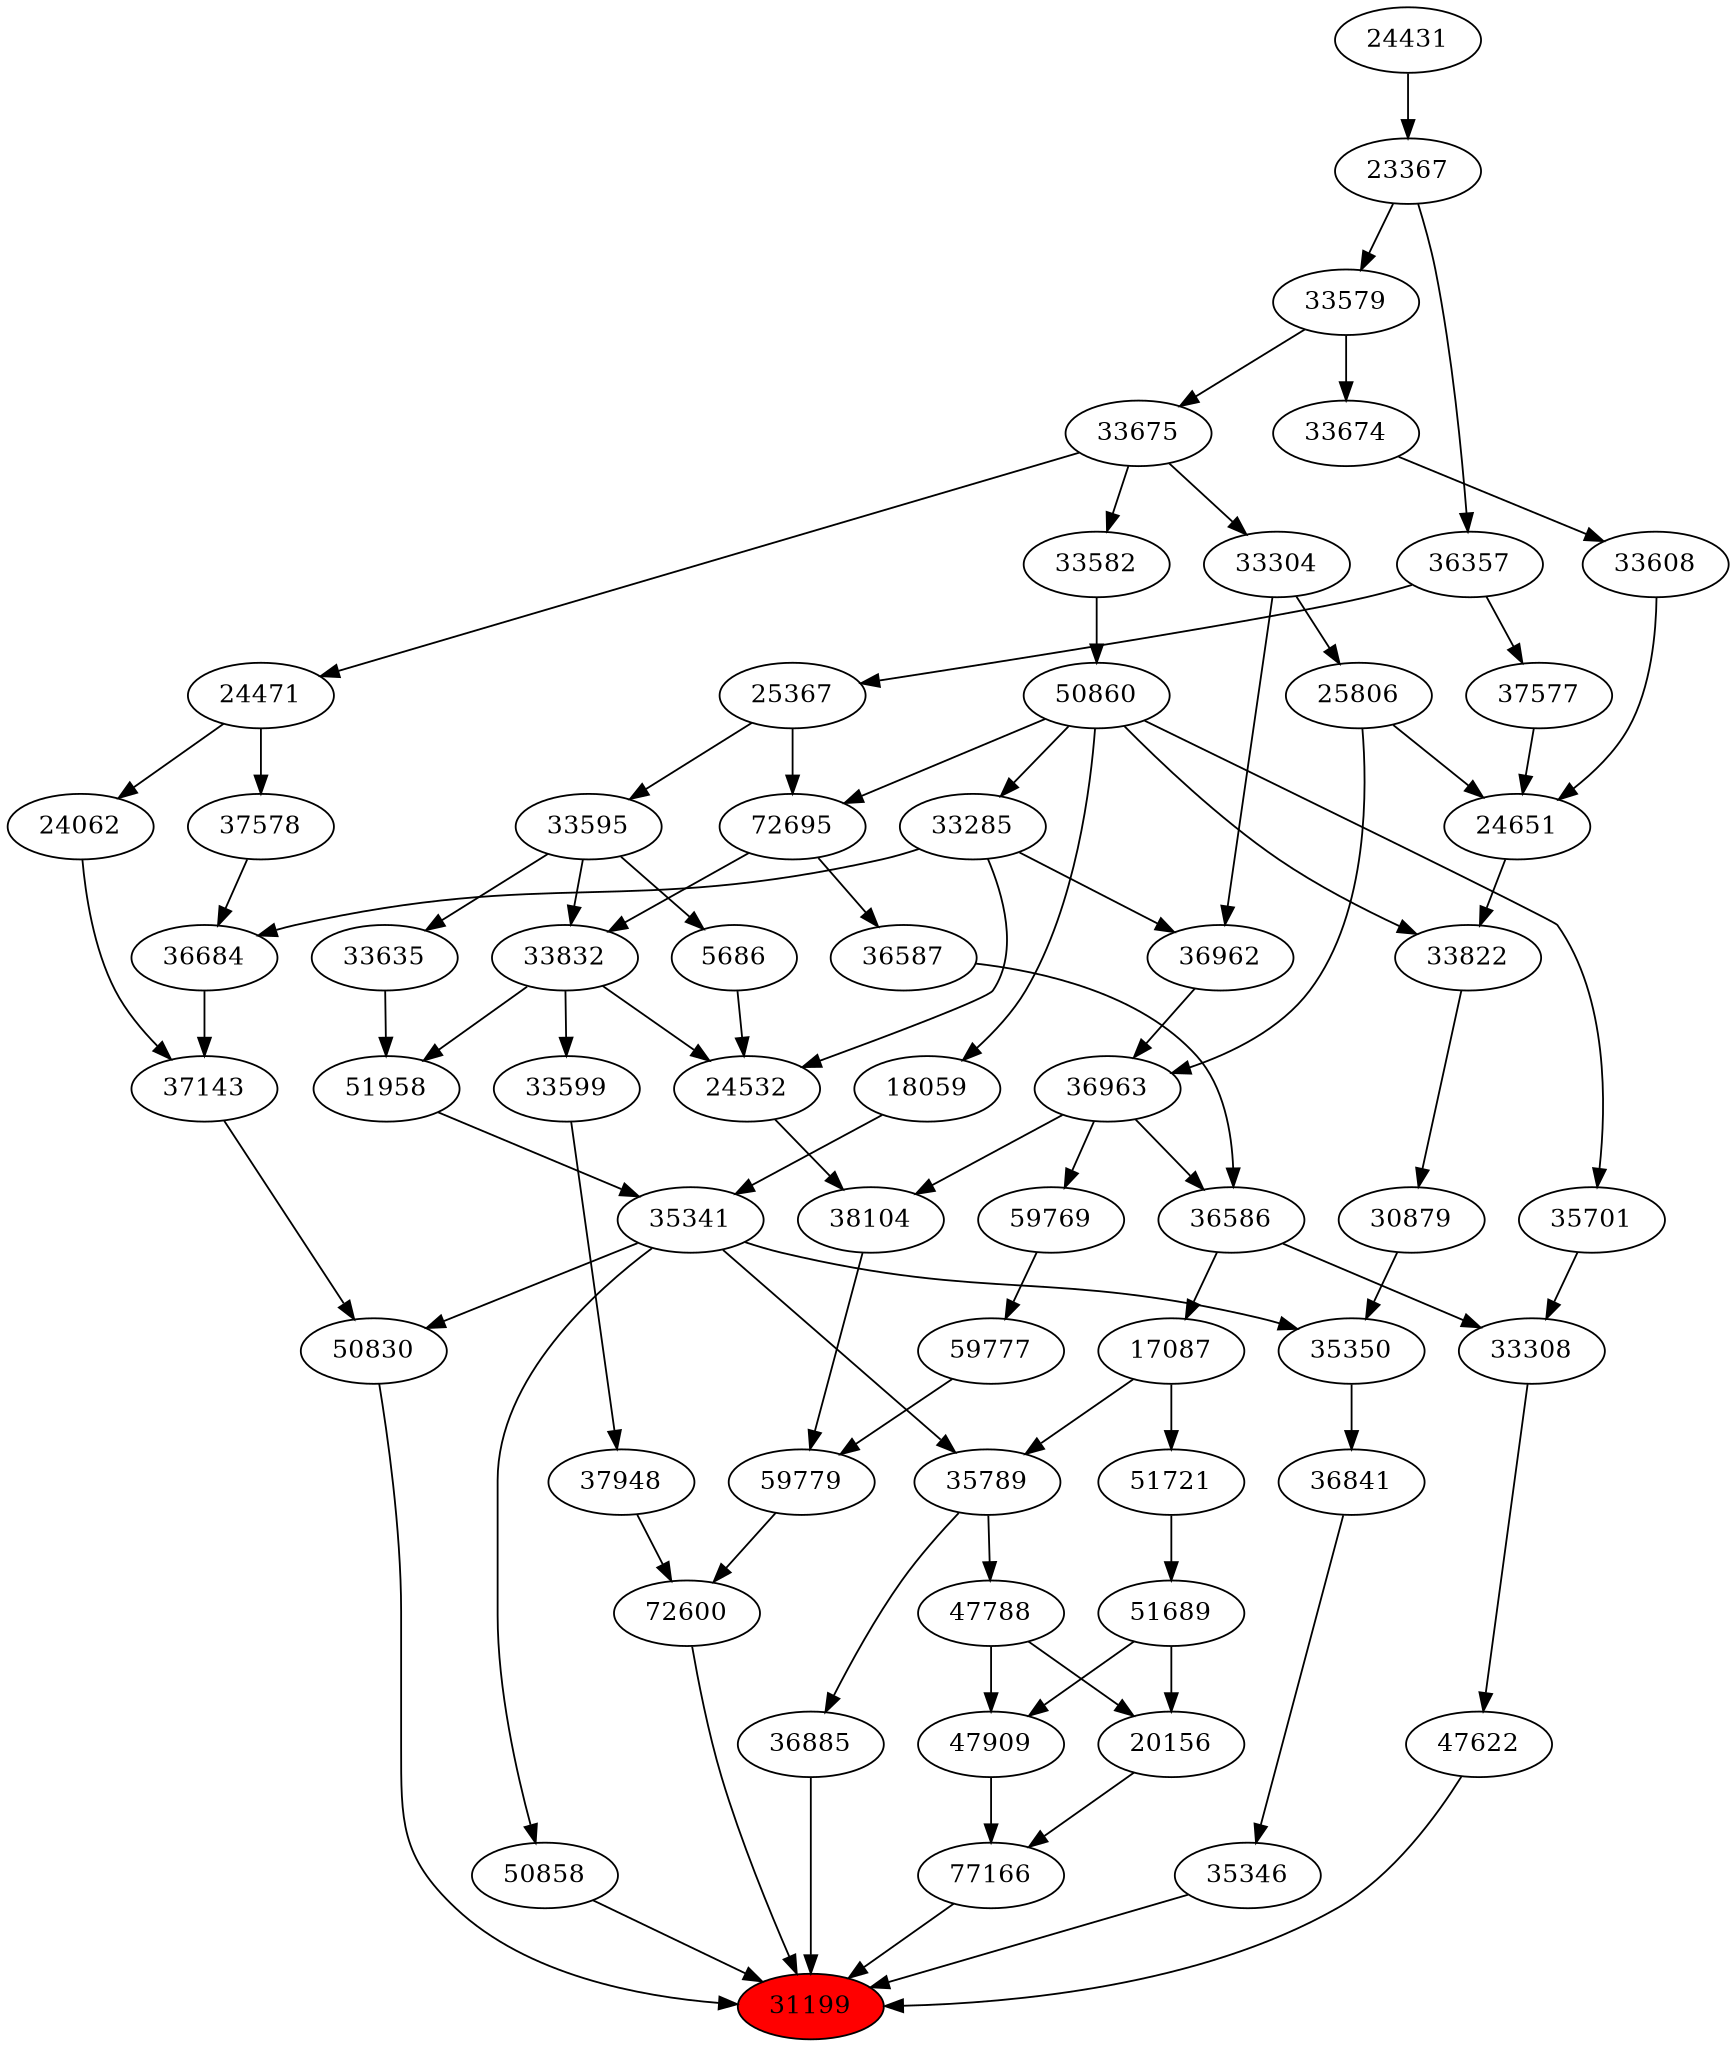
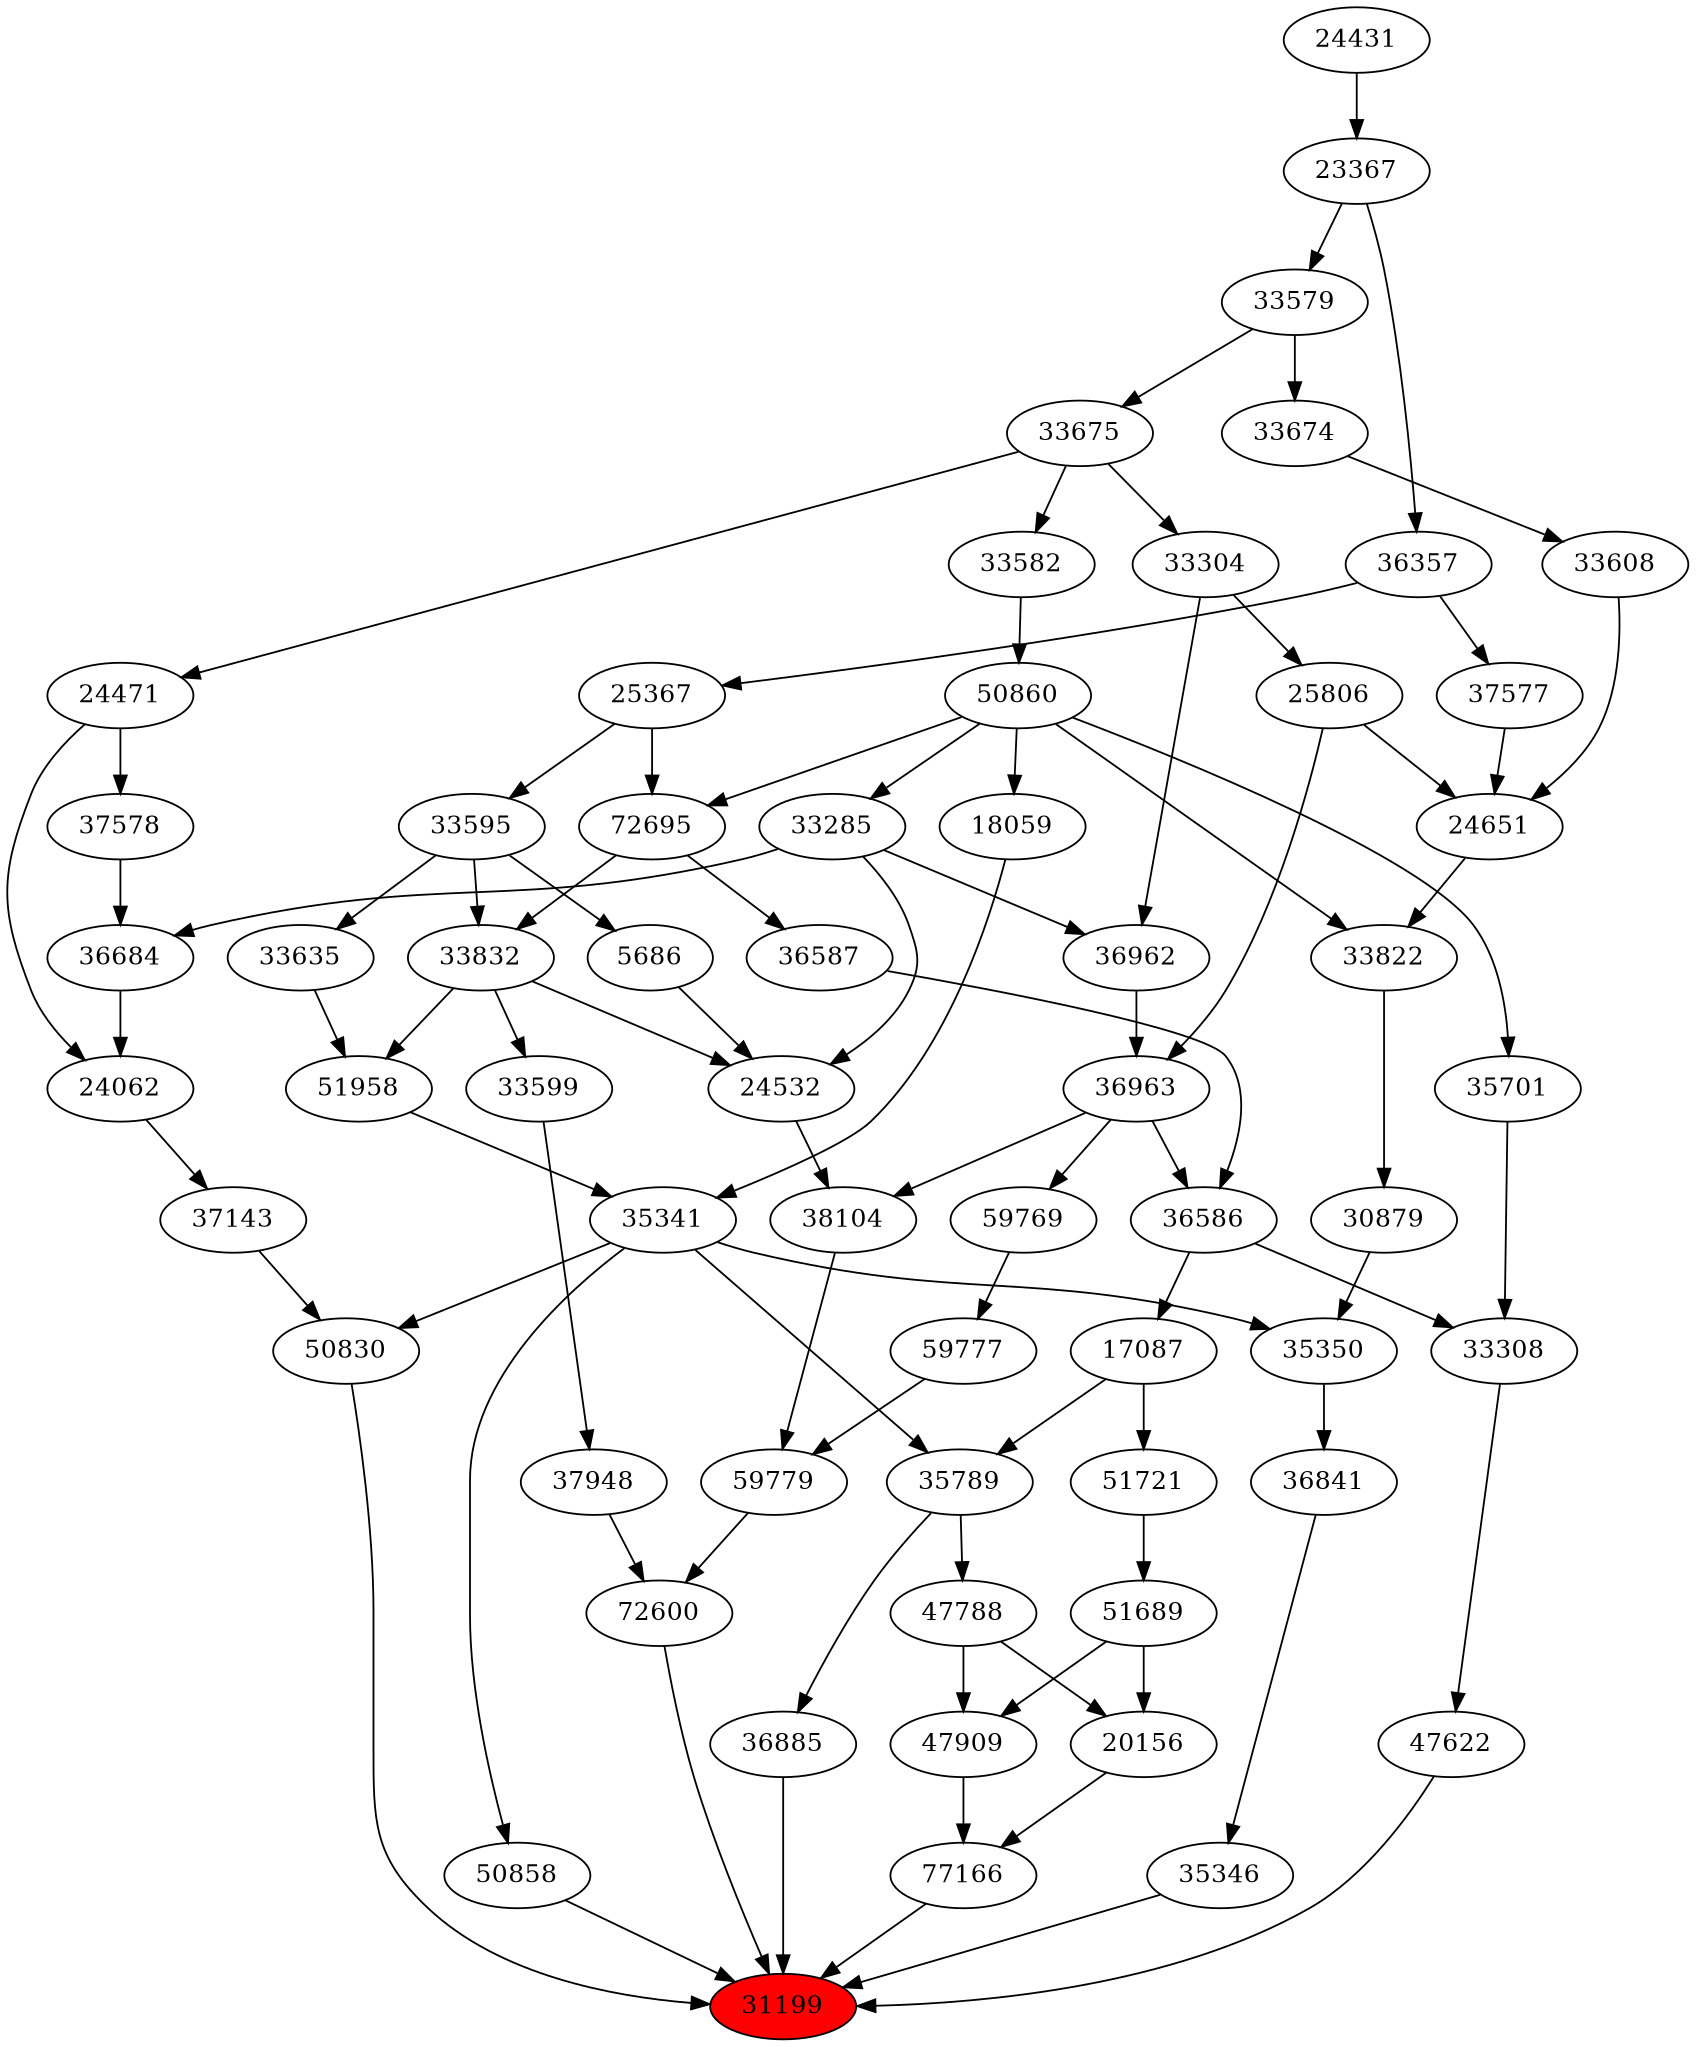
edge "36684" -> "37143": now "36684" -> "24062"
